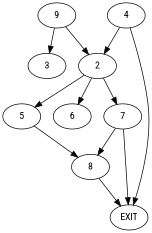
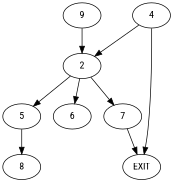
node "3": removed
edge "7" -> "8": removed
edge "8" -> "EXIT": removed
